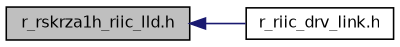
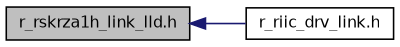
node "r_rskrza1h_riic_lld.h": label "r_rskrza1h_riic_lld.h" -> "r_rskrza1h_link_lld.h"
